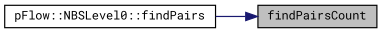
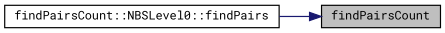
node "pFlow::NBSLevel0::findPairs": label "pFlow::NBSLevel0::findPairs" -> "findPairsCount::NBSLevel0::findPairs"
